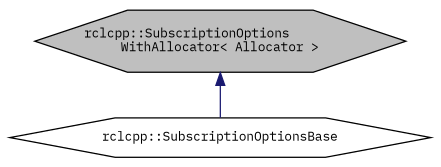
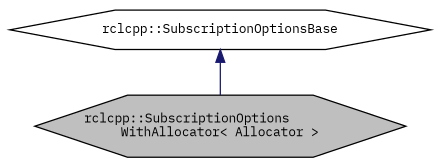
edge "rclcpp::SubscriptionOptionsBase" -> "rclcpp::SubscriptionOptions WithAllocator< Allocator >": reversed
